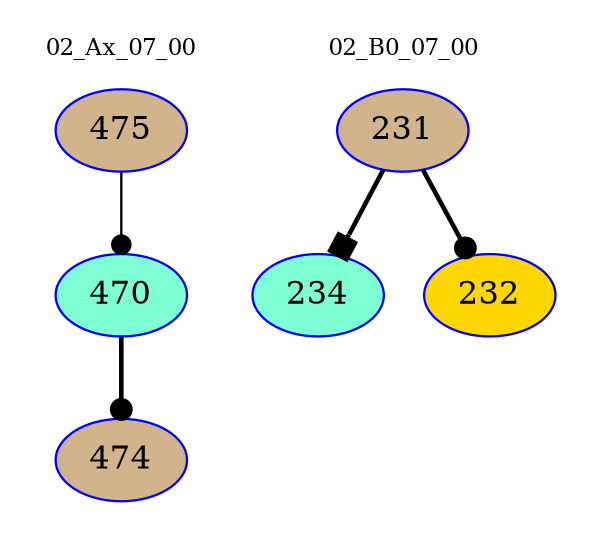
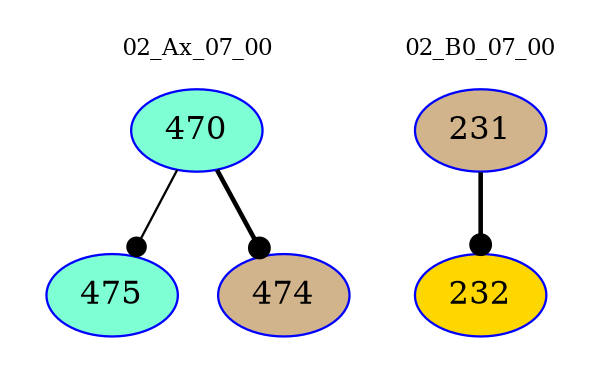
node "475": fillcolor tan -> aquamarine
edge "475" -> "470": reversed
node "234": removed
